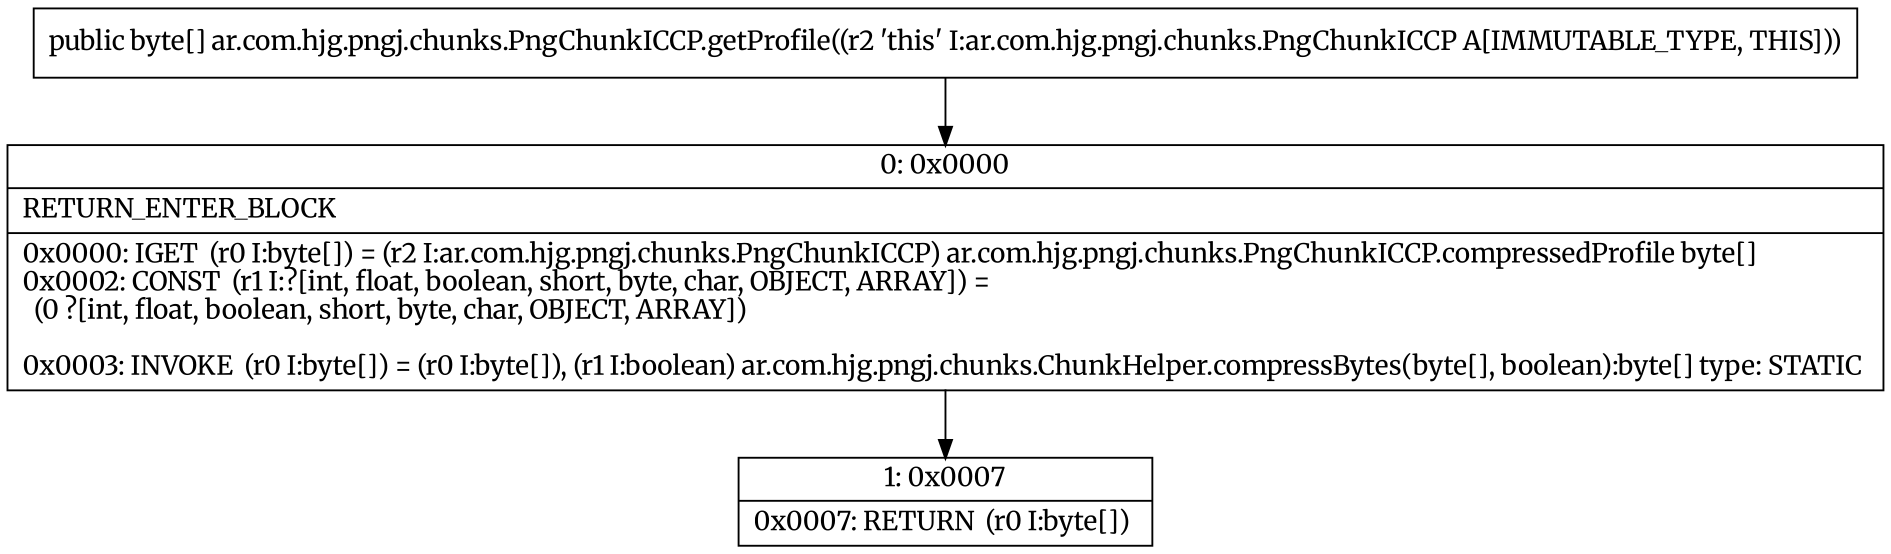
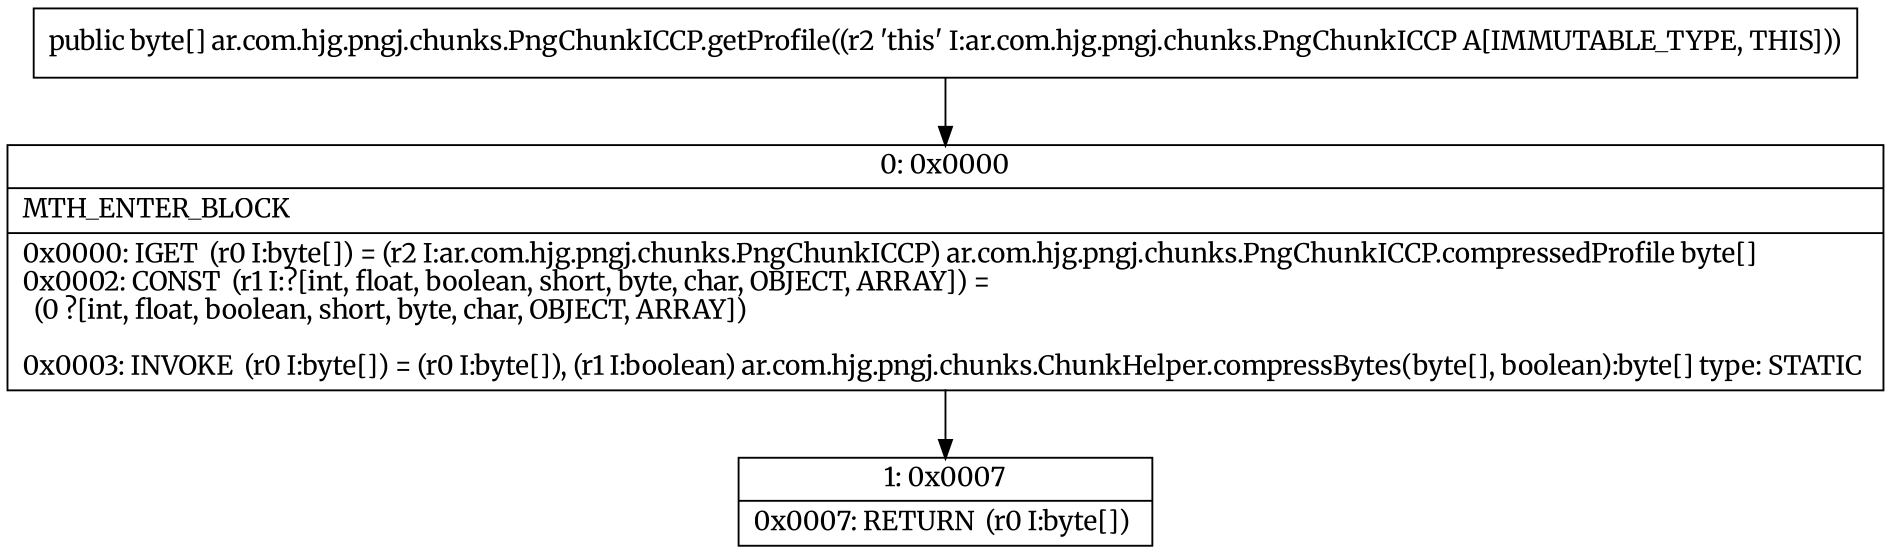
node "0: 0x0000": text "RETURN_ENTER_BLOCK" -> "MTH_ENTER_BLOCK"
